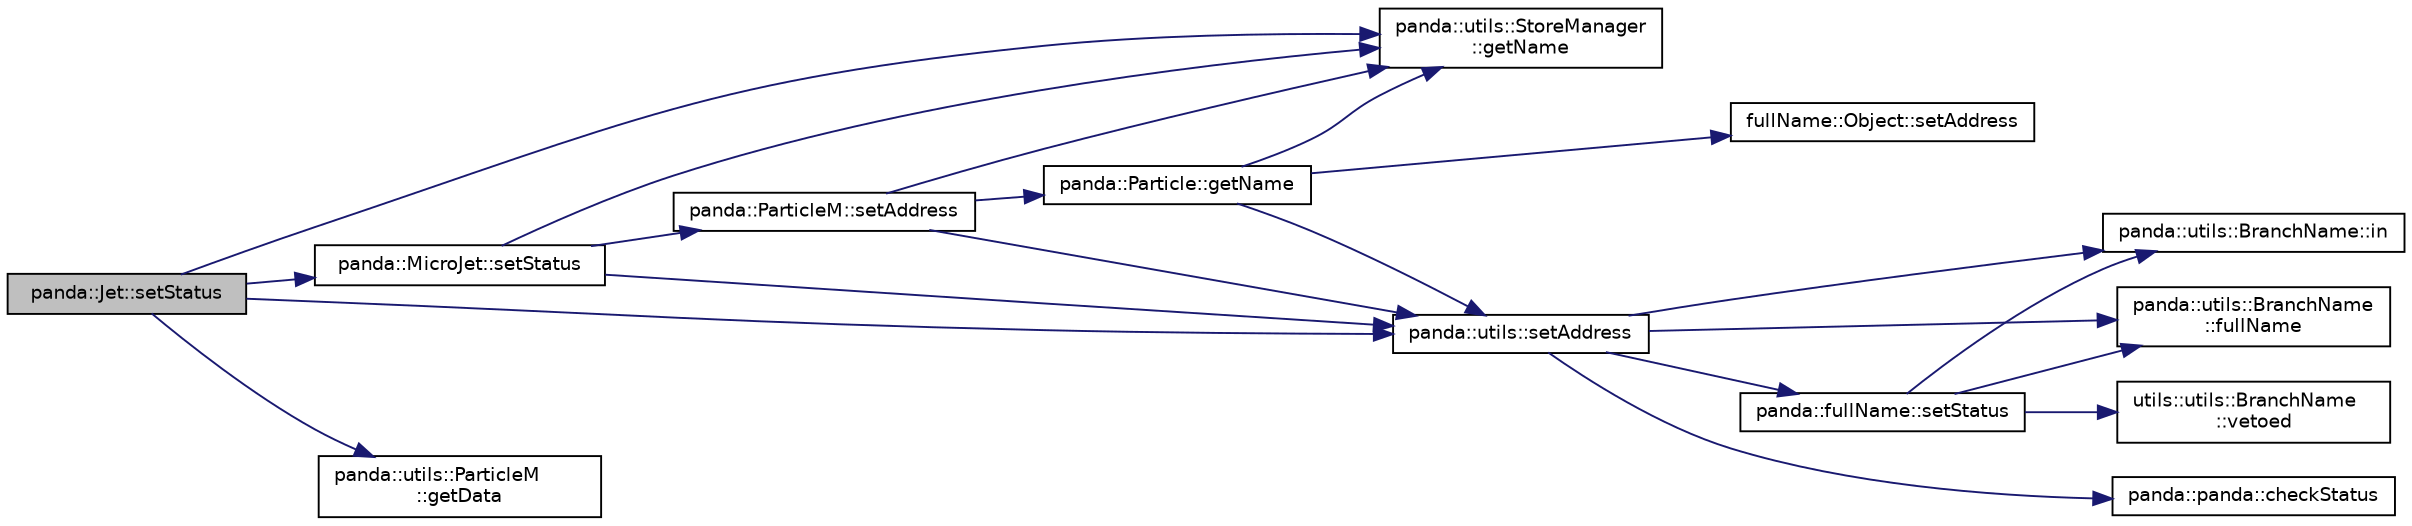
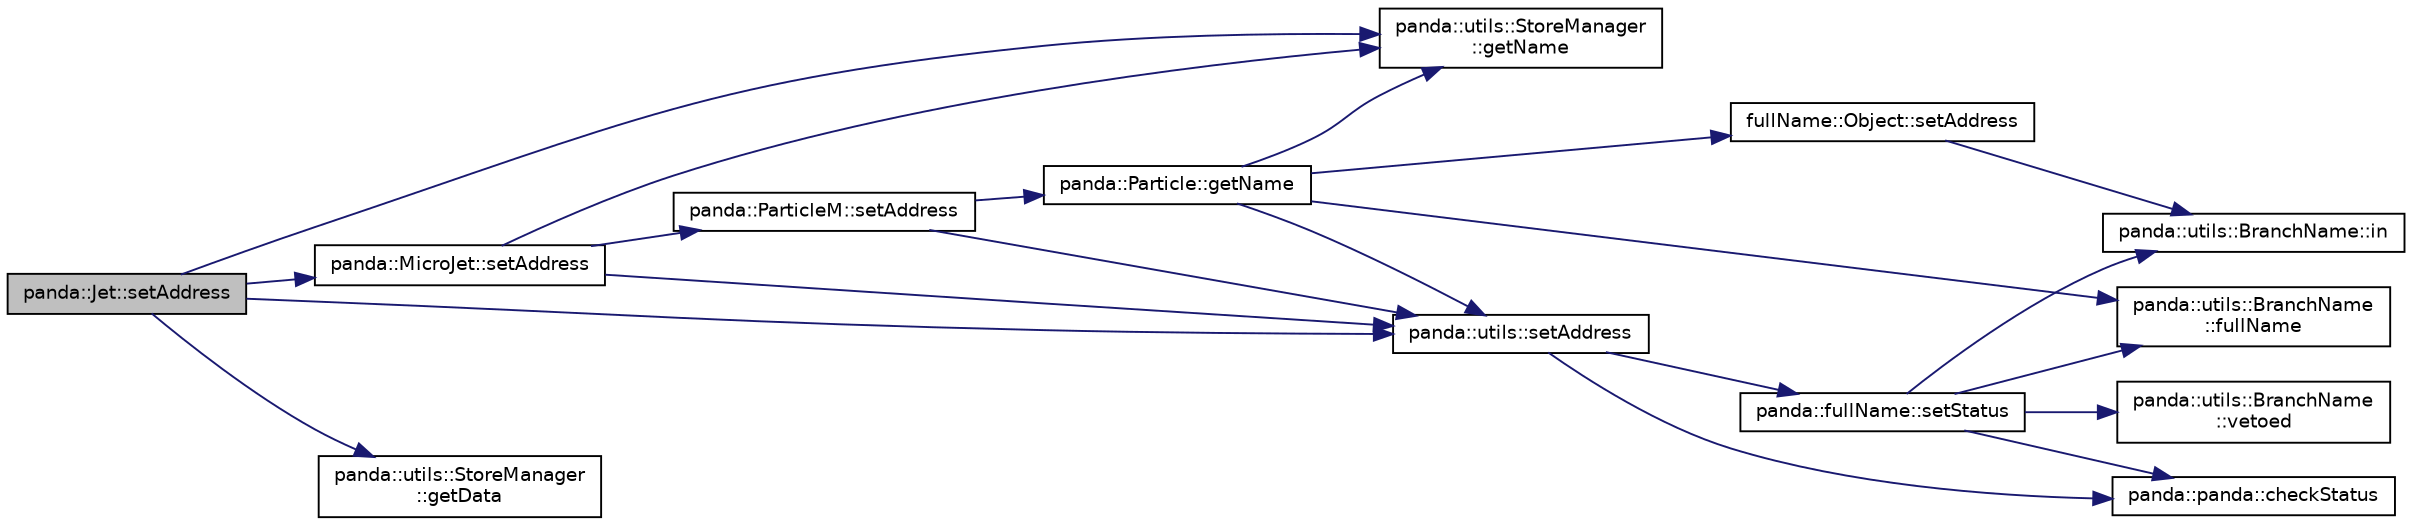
edge "panda::ParticleM::setAddress" -> "panda::utils::StoreManager ::getName": removed
node "panda::MicroJet::setStatus": label "panda::MicroJet::setStatus" -> "panda::MicroJet::setAddress"
edge "panda::utils::setAddress" -> "panda::utils::BranchName::in": now "fullName::Object::setAddress" -> "panda::utils::BranchName::in"
node "panda::Jet::setStatus": label "panda::Jet::setStatus" -> "panda::Jet::setAddress"
edge "panda::utils::setAddress" -> "panda::utils::BranchName ::fullName": now "panda::Particle::getName" -> "panda::utils::BranchName ::fullName"
node "utils::utils::BranchName ::vetoed": label "utils::utils::BranchName ::vetoed" -> "panda::utils::BranchName ::vetoed"
edge "panda::fullName::setStatus" -> "panda::panda::checkStatus": added
node "panda::utils::ParticleM ::getData": label "panda::utils::ParticleM ::getData" -> "panda::utils::StoreManager ::getData"
